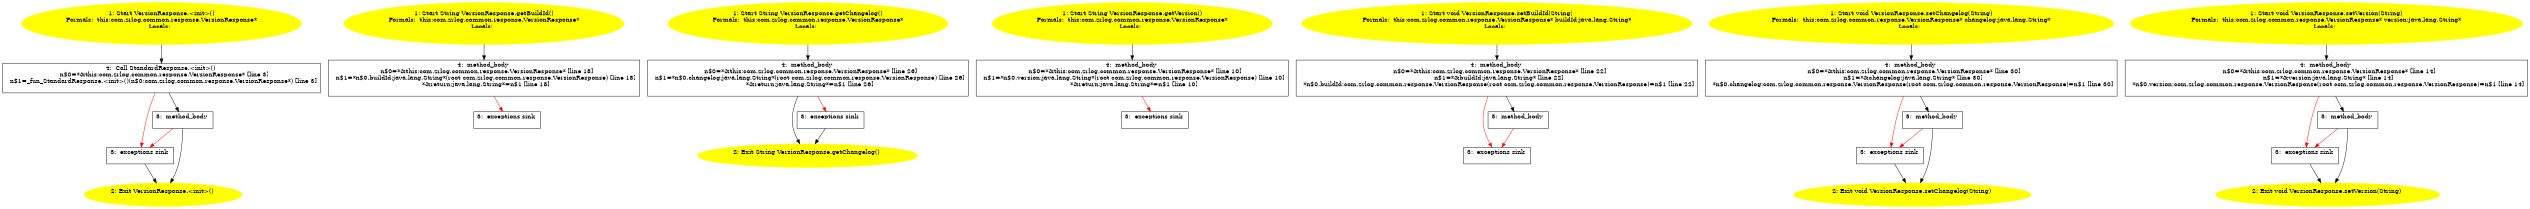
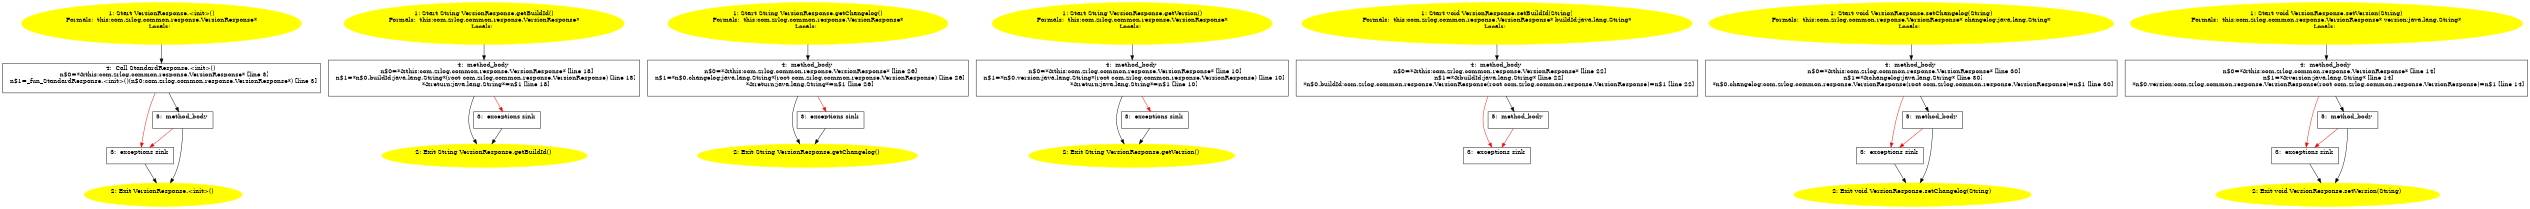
node "2: Exit String VersionResponse.getBuildId()": added
node "2: Exit String VersionResponse.getVersion()": added
